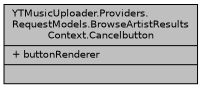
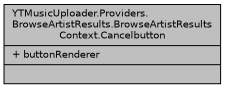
node "YTMusicUploader.Providers.": text "RequestModels.BrowseArtistResults" -> "BrowseArtistResults.BrowseArtistResults"
